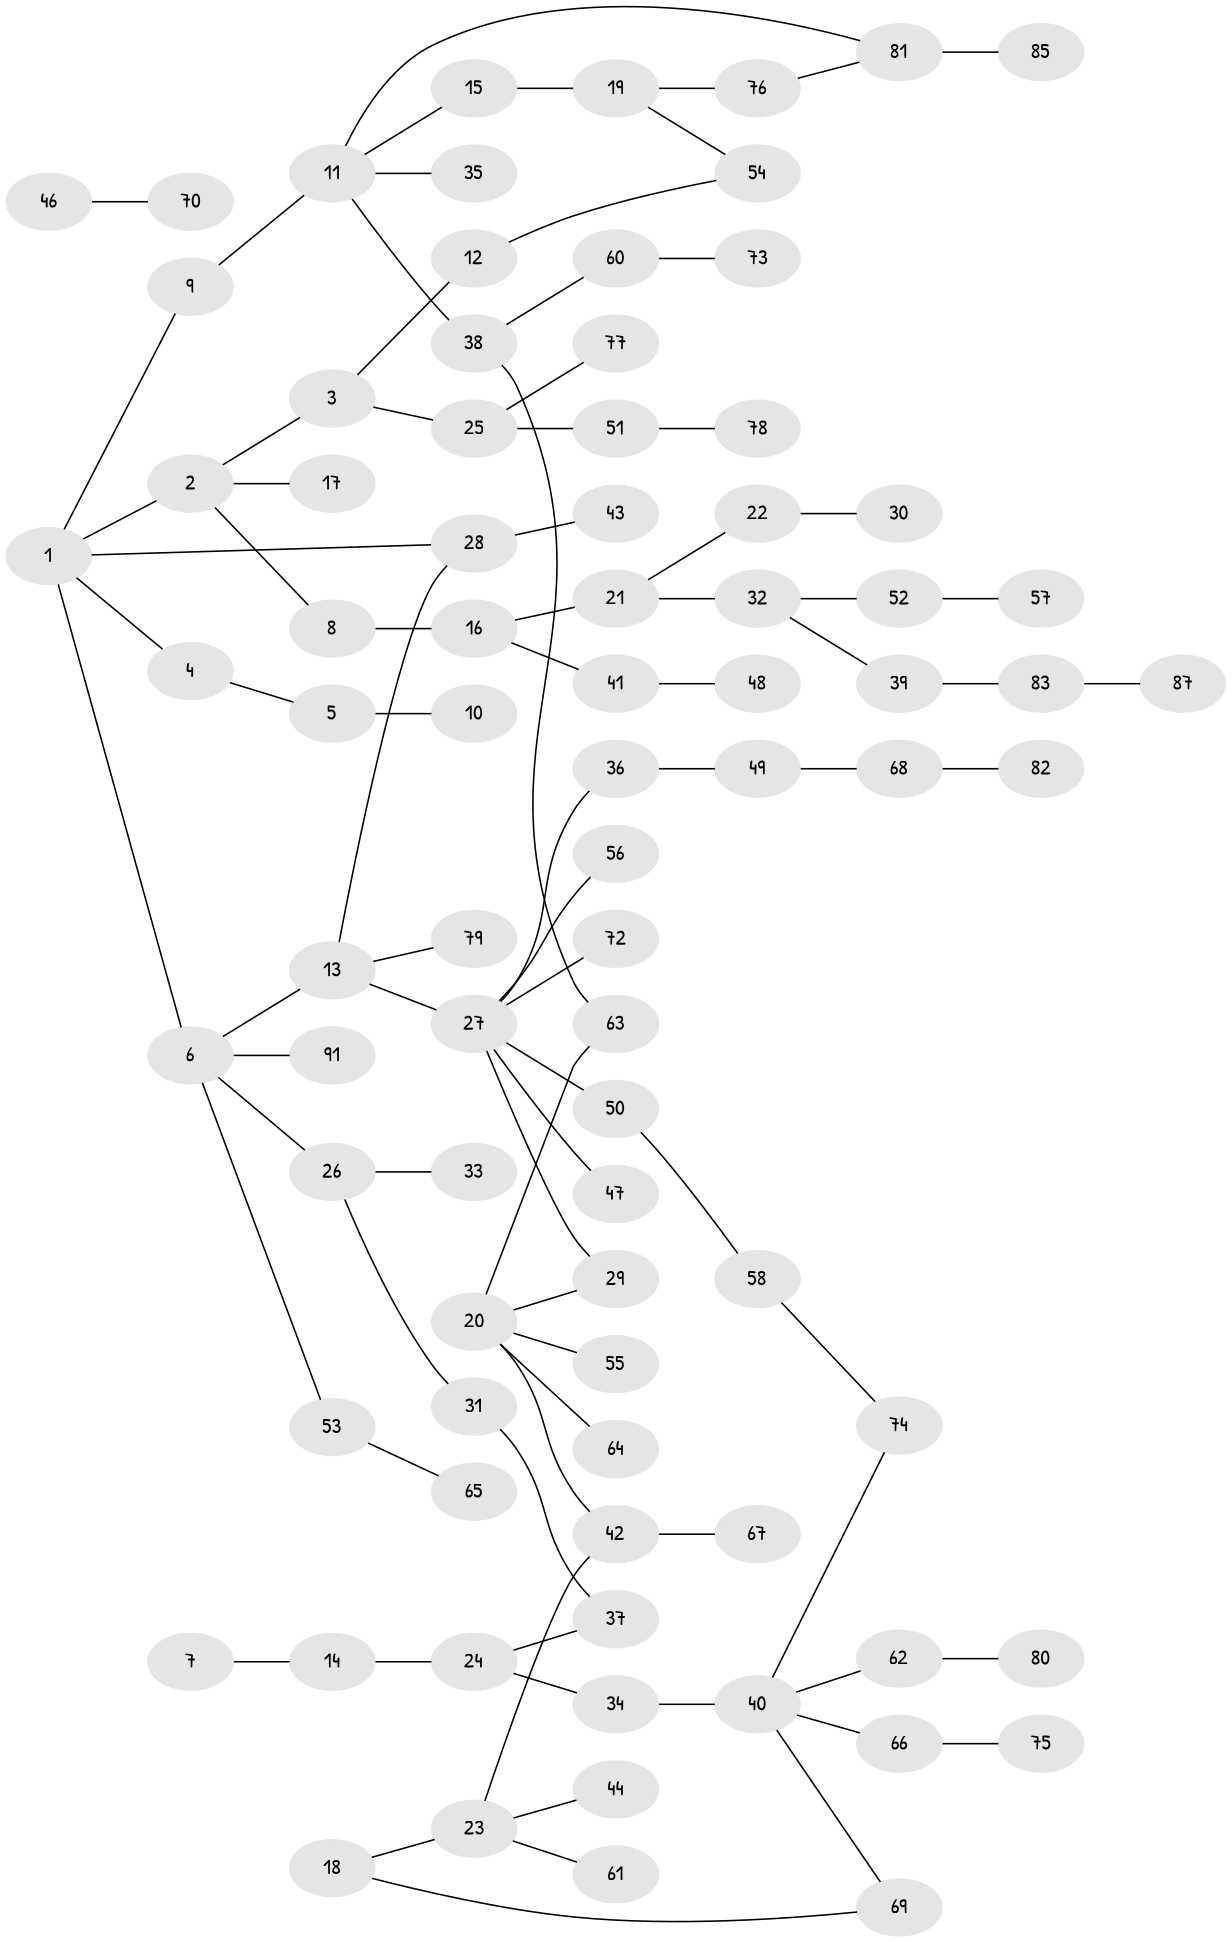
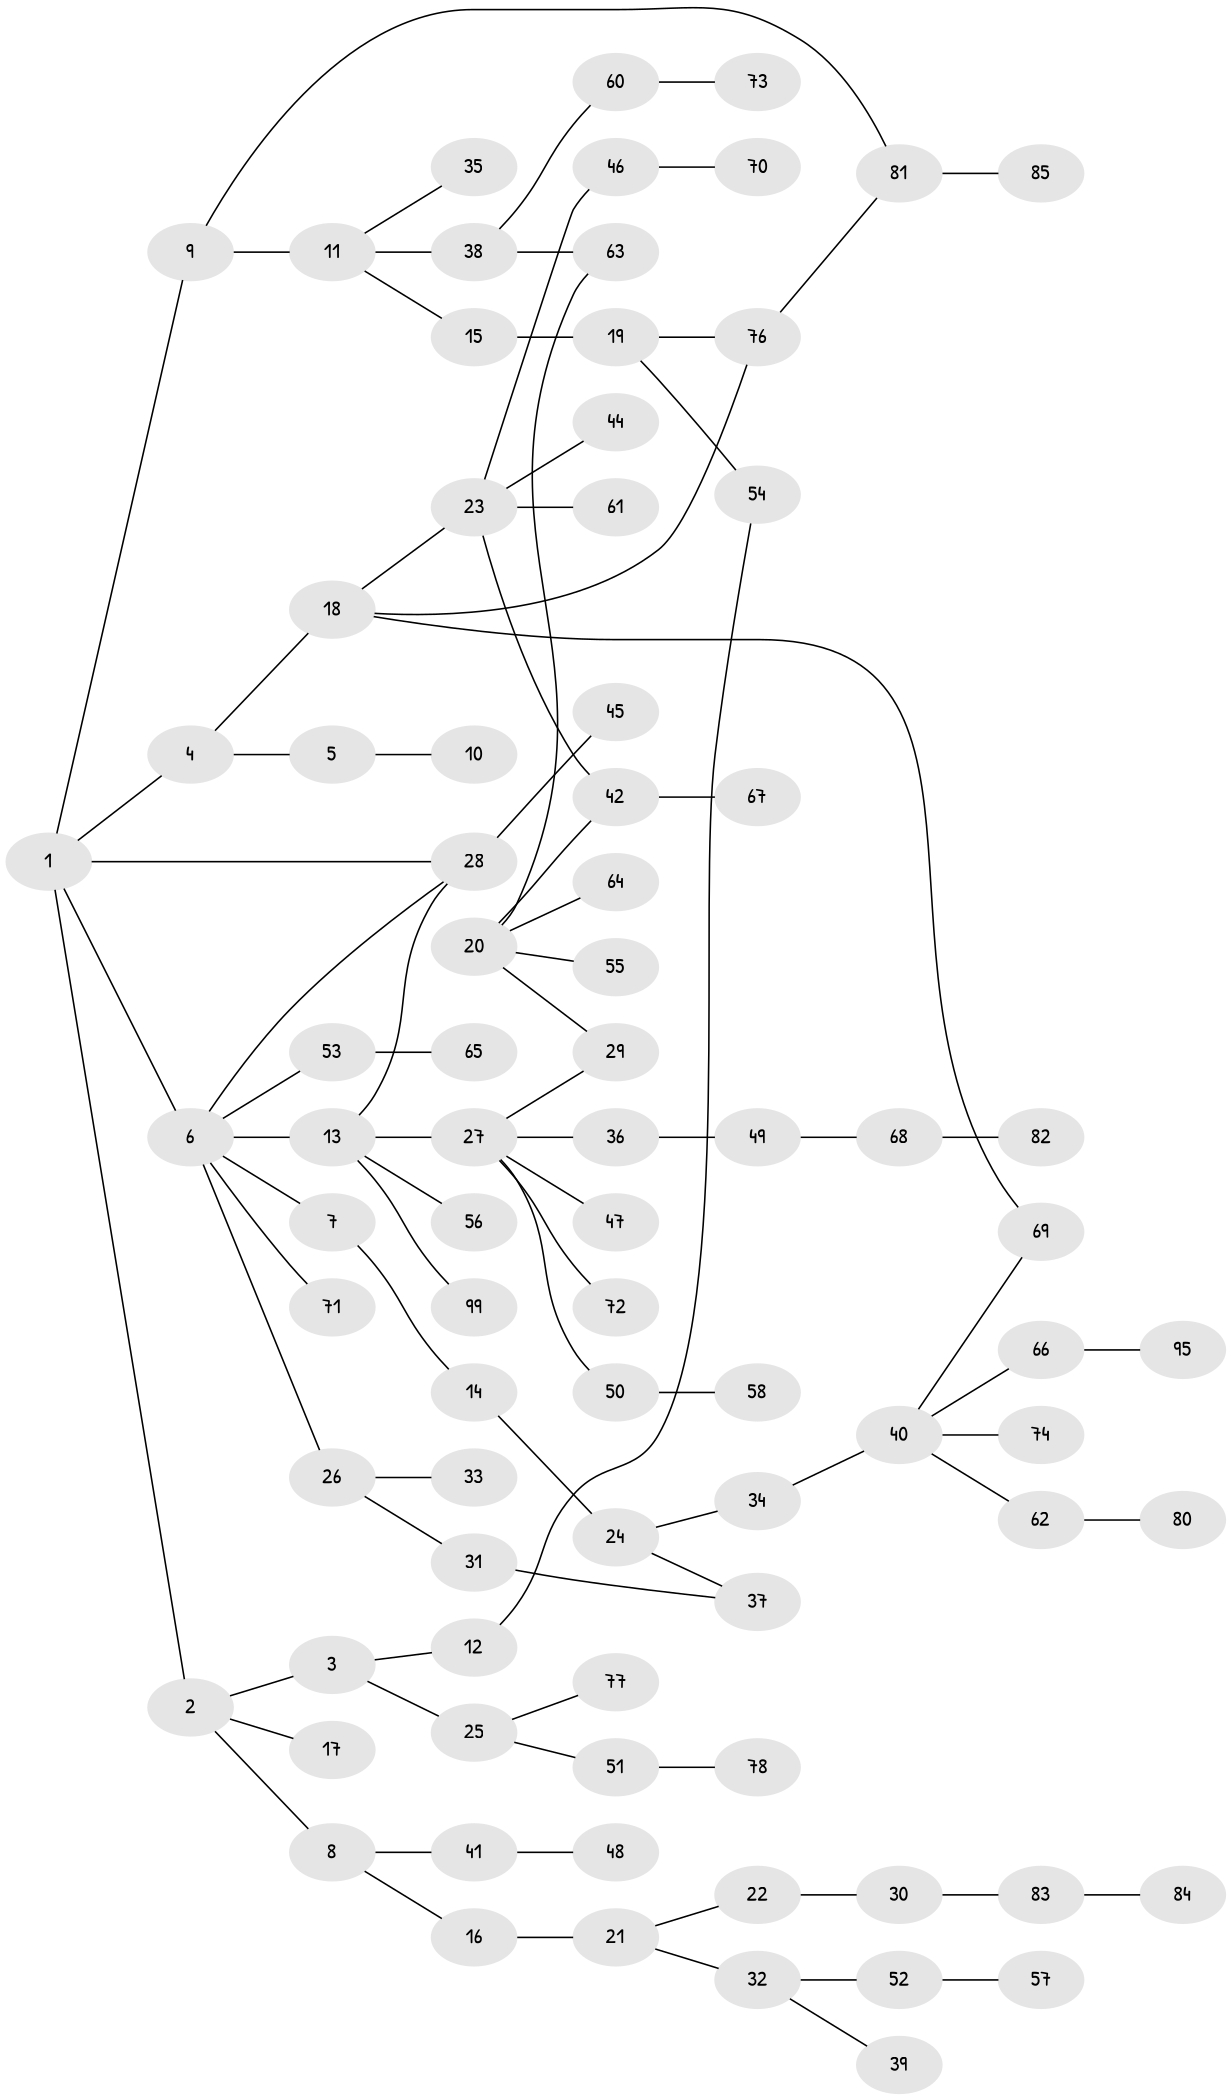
edge "81" -- "11": now "81" -- "9"
edge "46" -- "23": added
node "43": label "43" -> "45"
edge "76" -- "18": added
edge "16" -- "41": now "8" -- "41"
edge "18" -- "4": added
edge "39" -- "83": now "30" -- "83"
node "87": label "87" -> "84"
edge "56" -- "27": now "56" -- "13"
node "79": label "79" -> "99"
edge "28" -- "6": added
node "91": label "91" -> "71"
edge "6" -- "7": added
edge "58" -- "74": removed
node "75": label "75" -> "95"
